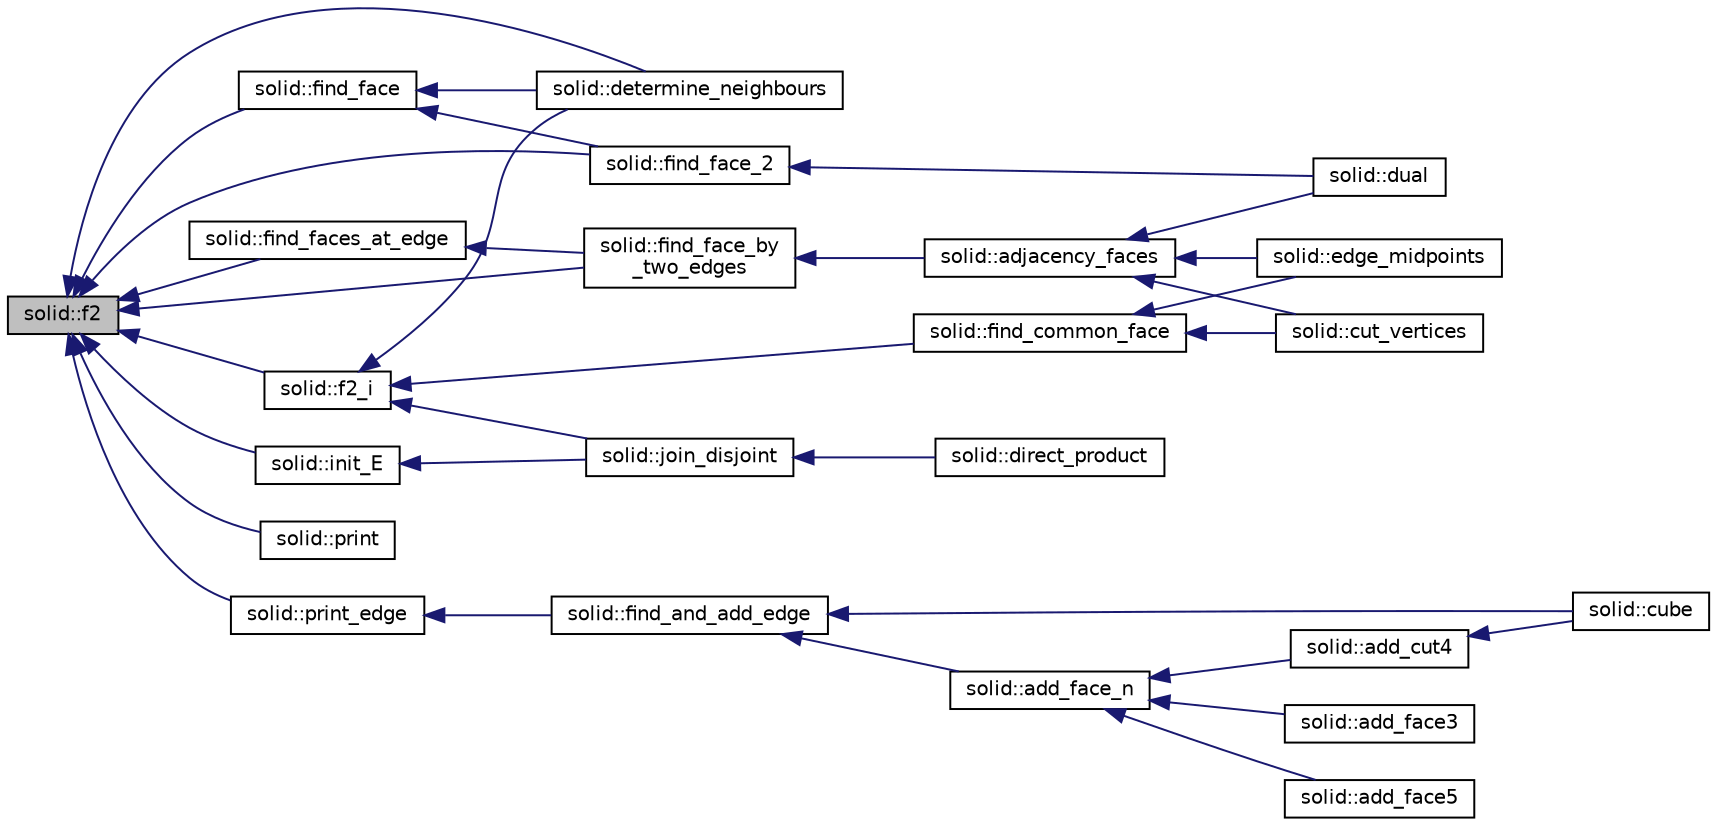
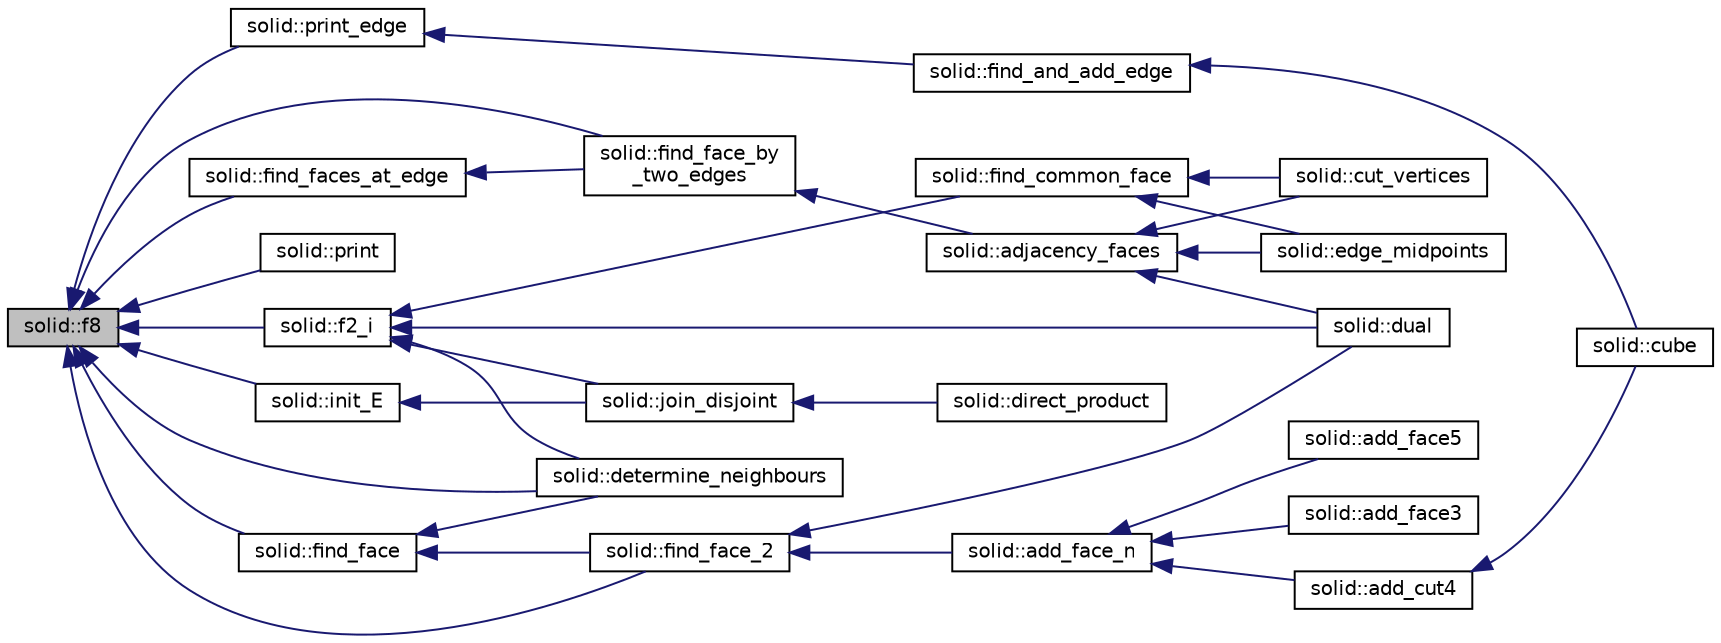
node "solid::f2": label "solid::f2" -> "solid::f8"
edge "solid::dual" -> "solid::f2_i": added
edge "solid::add_face_n" -> "solid::find_and_add_edge": now "solid::add_face_n" -> "solid::find_face_2"
